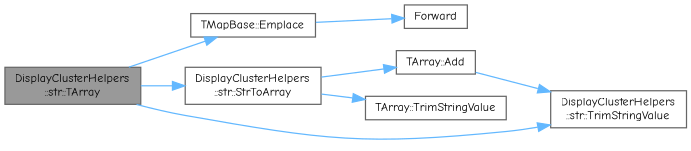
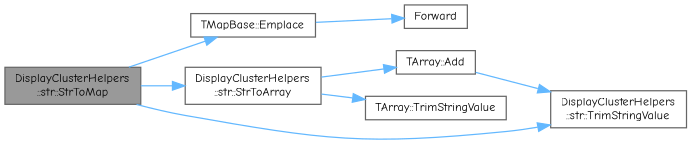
node "DisplayClusterHelpers ::str::TArray": label "DisplayClusterHelpers ::str::TArray" -> "DisplayClusterHelpers ::str::StrToMap"
